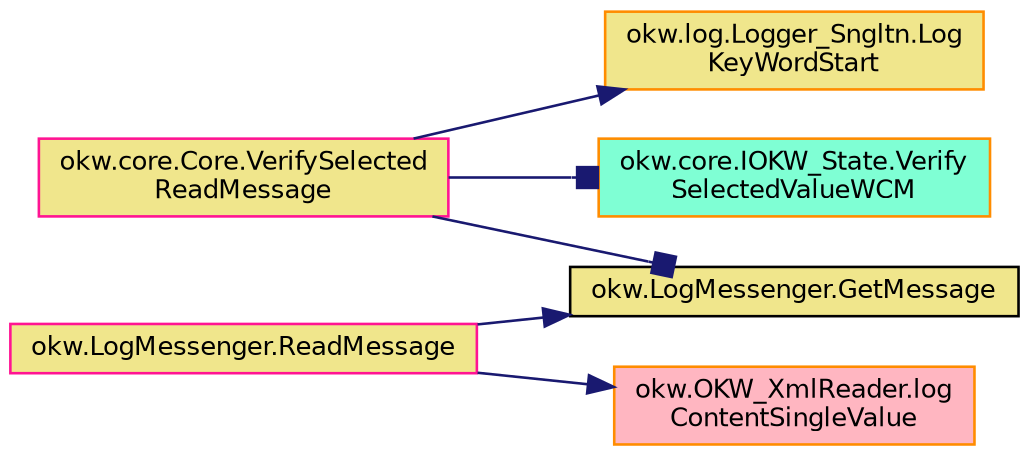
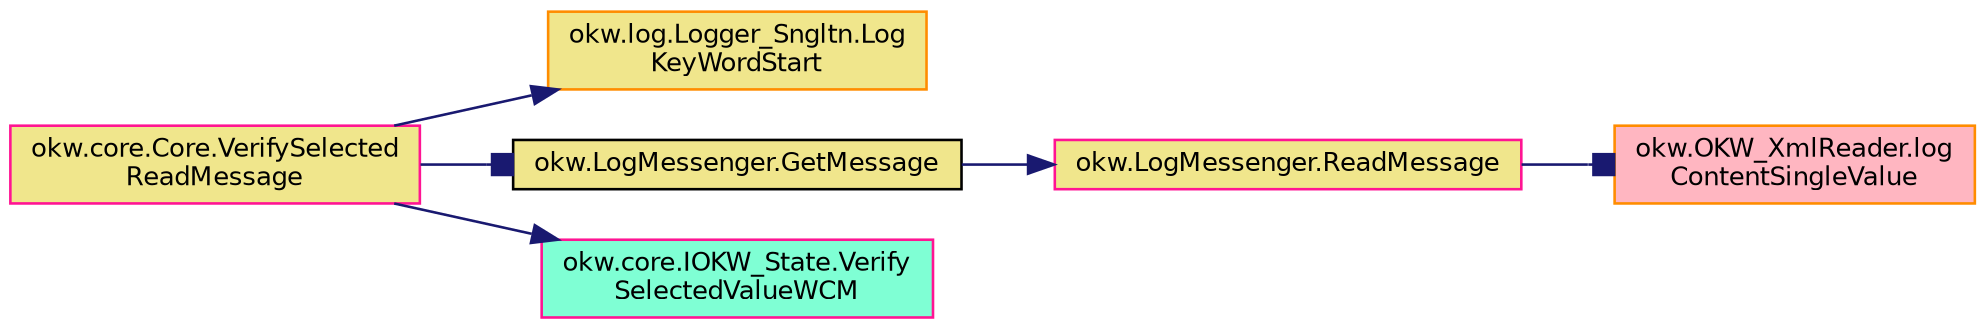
edge "okw.core.Core.VerifySelected ReadMessage" -> "okw.core.IOKW_State.Verify SelectedValueWCM": arrowhead box -> normal
node "okw.core.IOKW_State.Verify SelectedValueWCM": color darkorange -> deeppink
edge "okw.LogMessenger.ReadMessage" -> "okw.LogMessenger.GetMessage": reversed
edge "okw.LogMessenger.ReadMessage" -> "okw.OKW_XmlReader.log ContentSingleValue": arrowhead normal -> box
